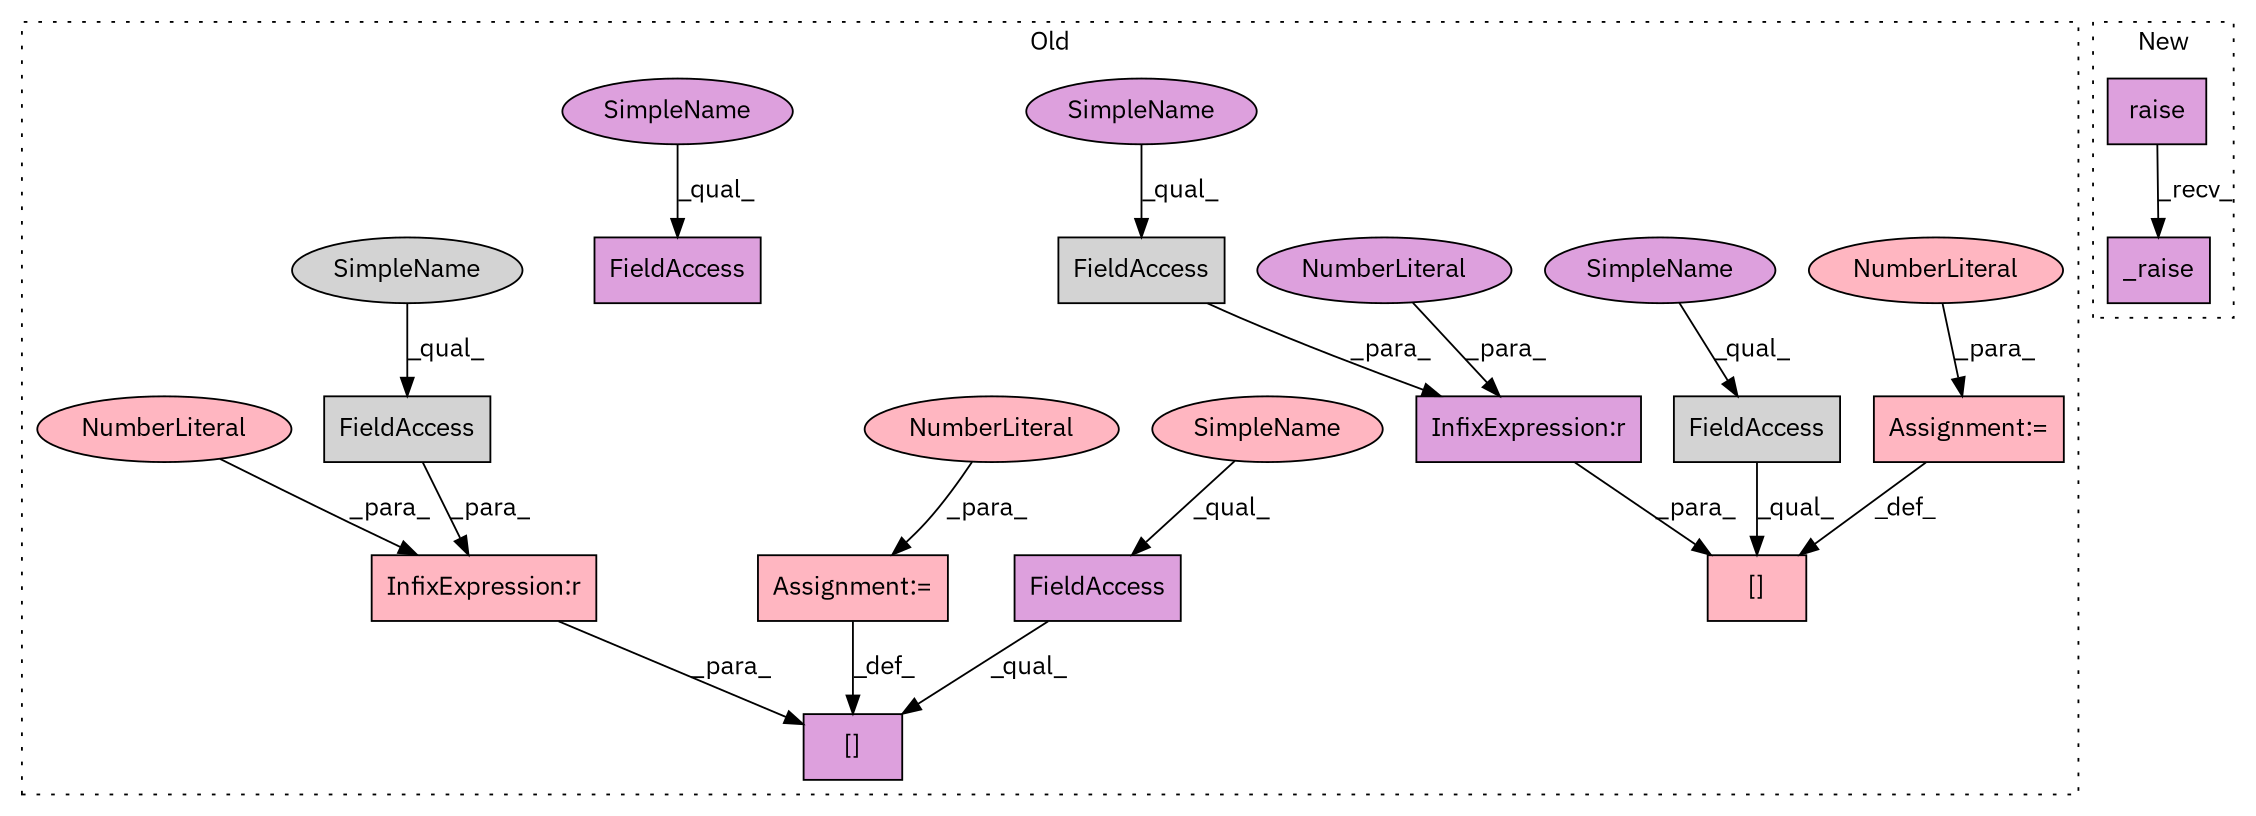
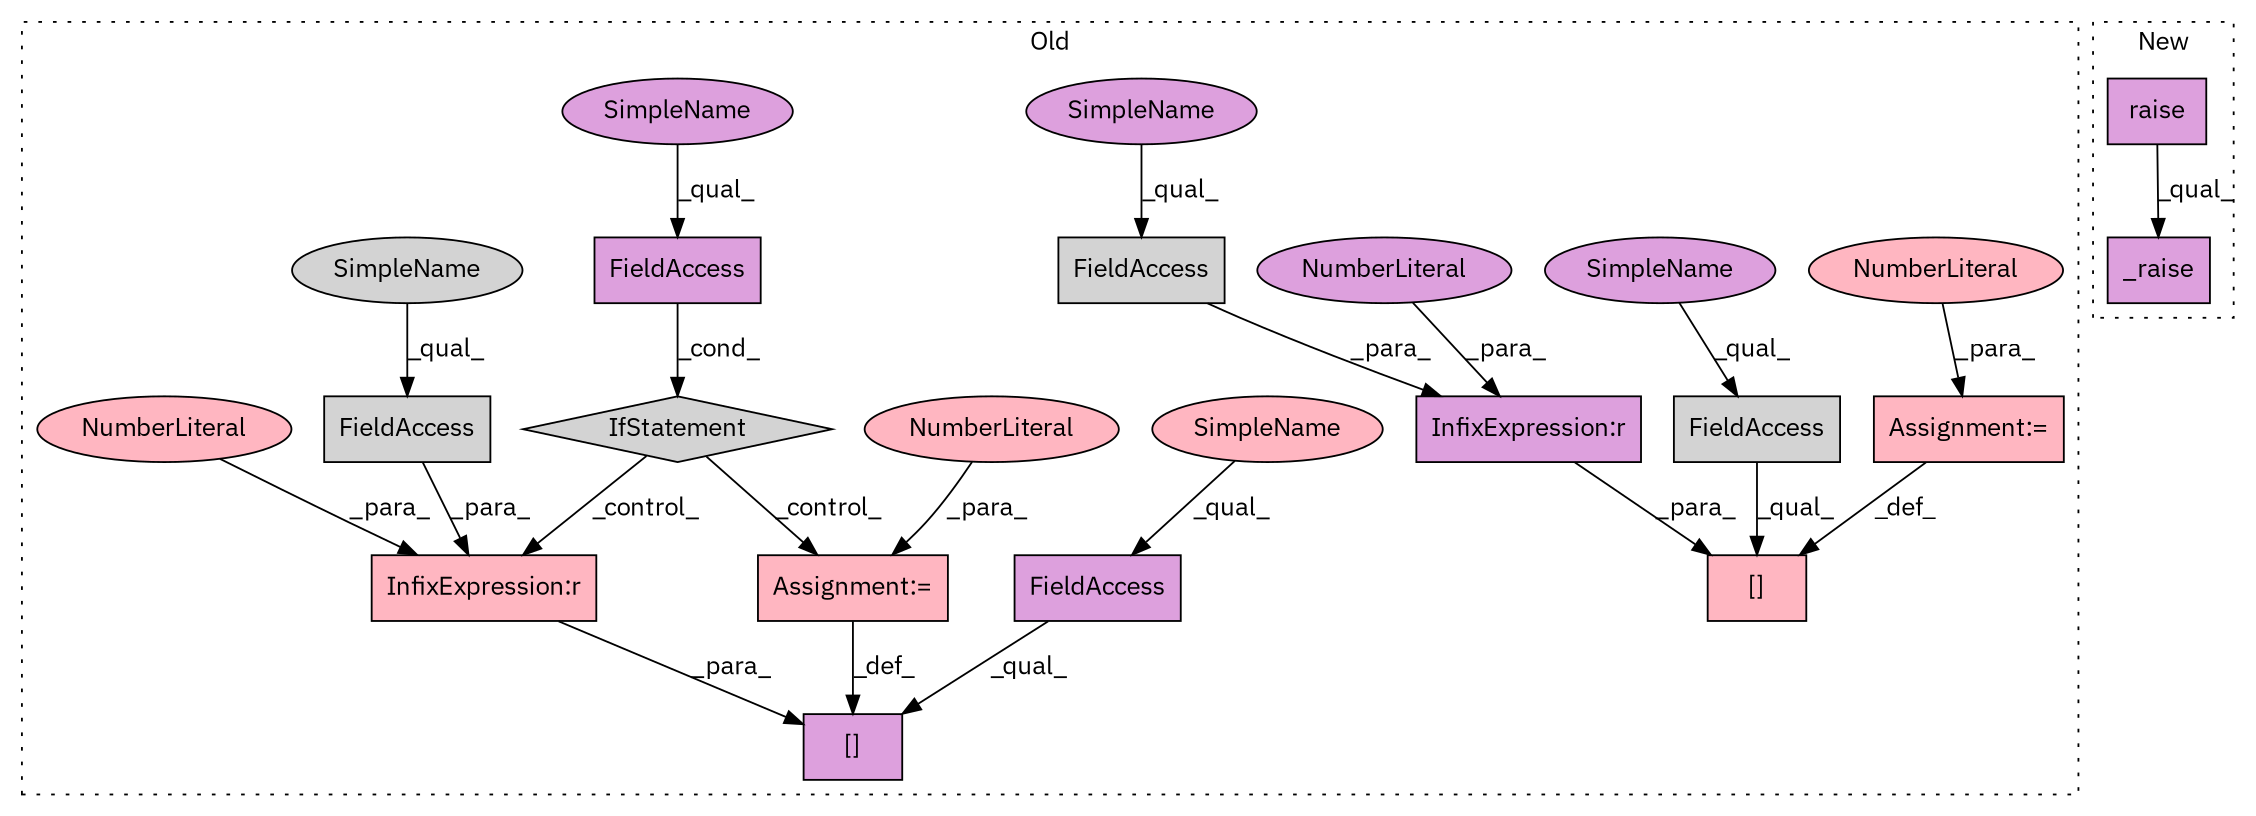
edge "raise" -> "_raise": label "_recv_" -> "_qual_"
node "IfStatement": added
